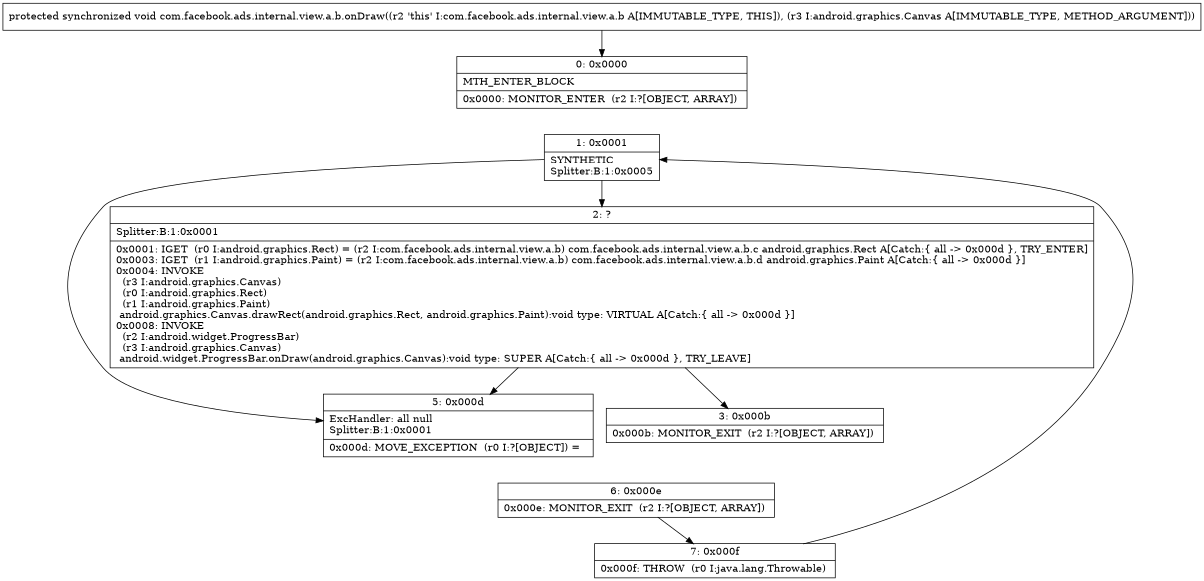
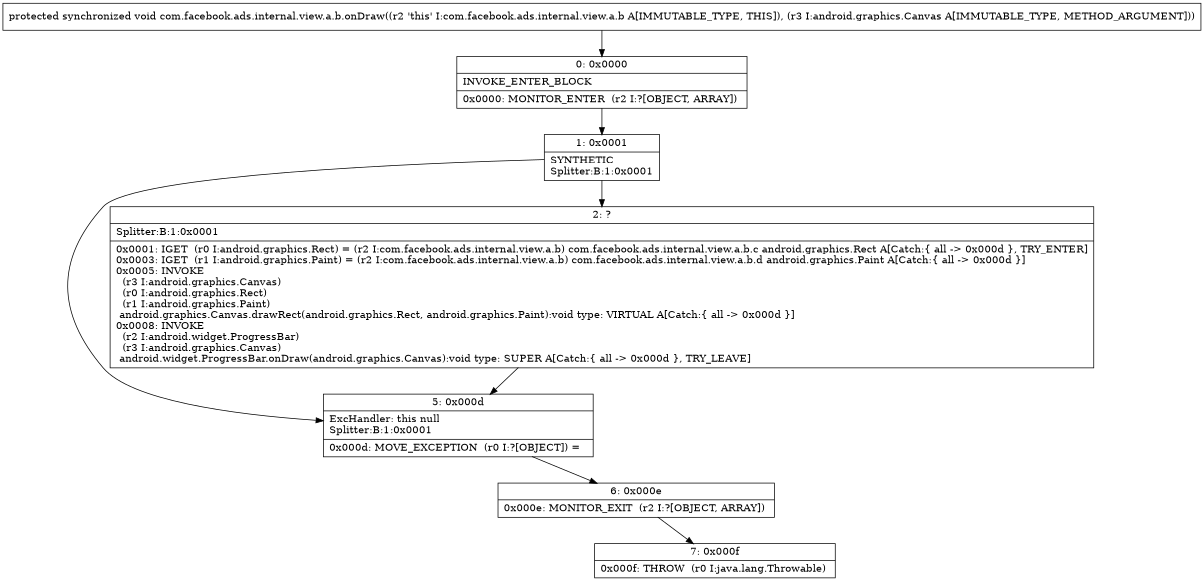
node "0: 0x0000": text "MTH_ENTER_BLOCK" -> "INVOKE_ENTER_BLOCK"
node "1: 0x0001": text "Splitter:B:1:0x0005" -> "Splitter:B:1:0x0001"
edge "7: 0x000f" -> "1: 0x0001": now "0: 0x0000" -> "1: 0x0001"
node "2: ?": text "0x0004: INVOKE" -> "0x0005: INVOKE"
node "5: 0x000d": text "ExcHandler: all null" -> "ExcHandler: this null"
node "3: 0x000b": removed
edge "5: 0x000d" -> "6: 0x000e": added
